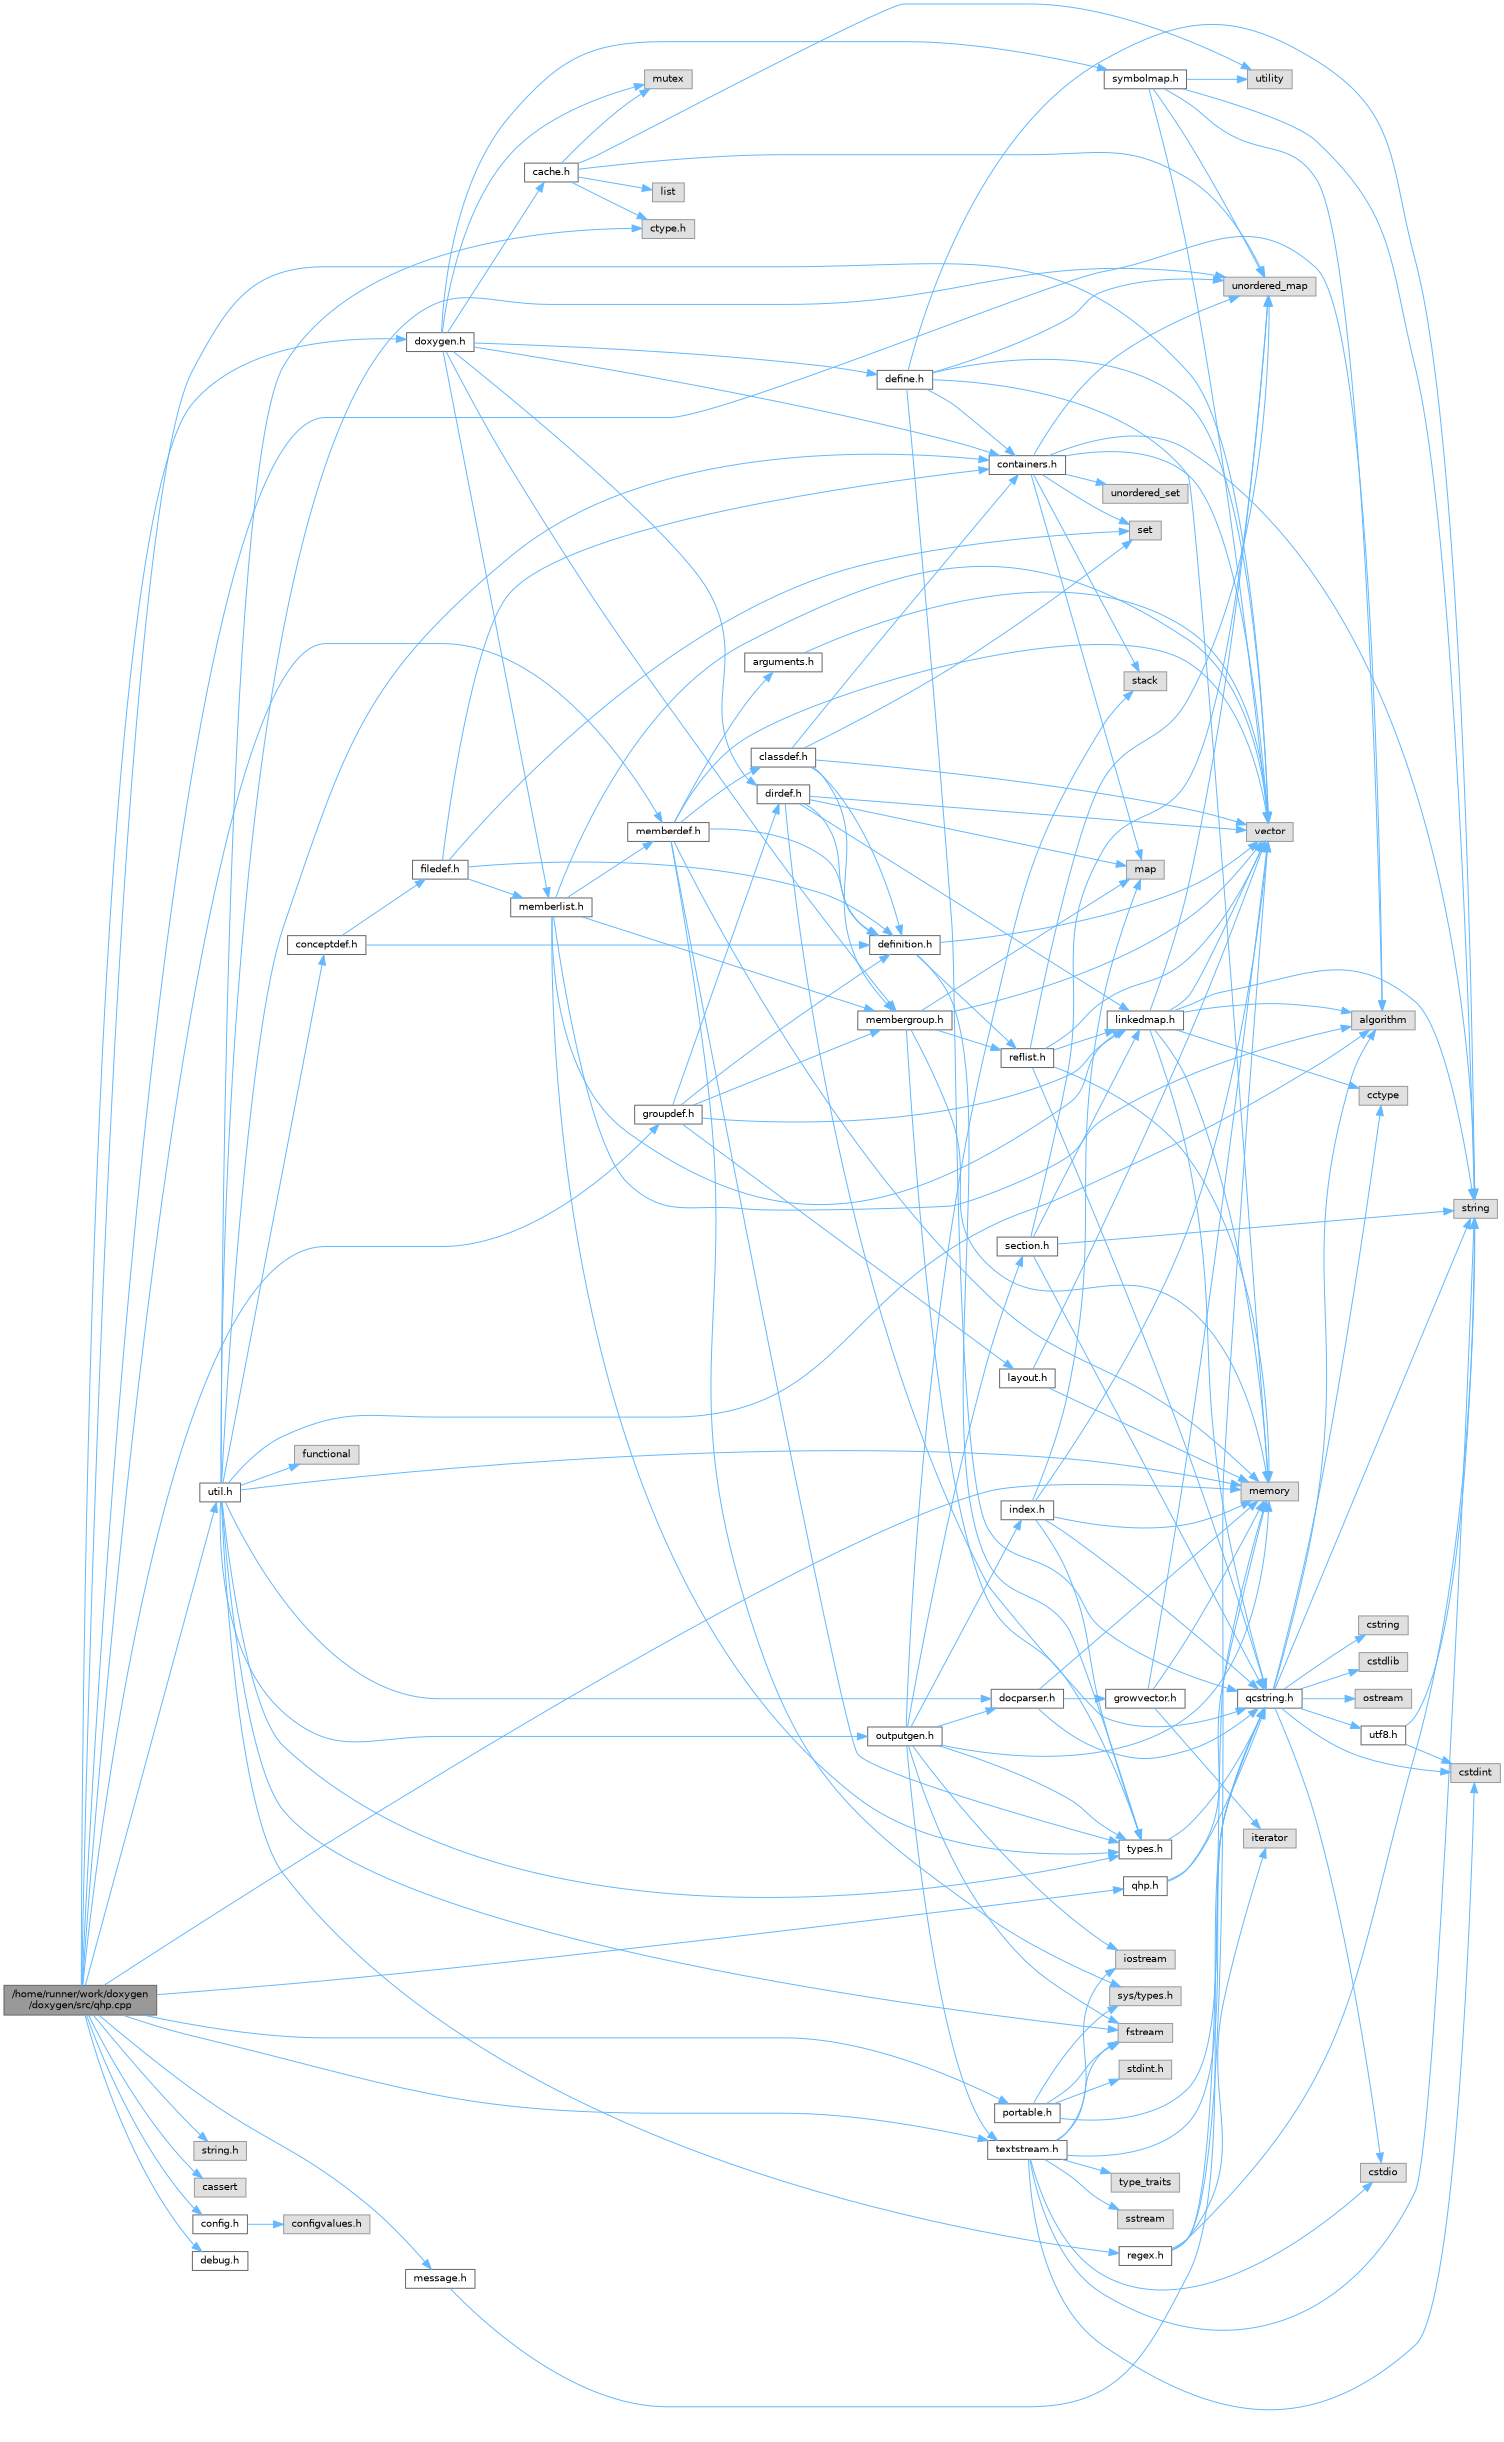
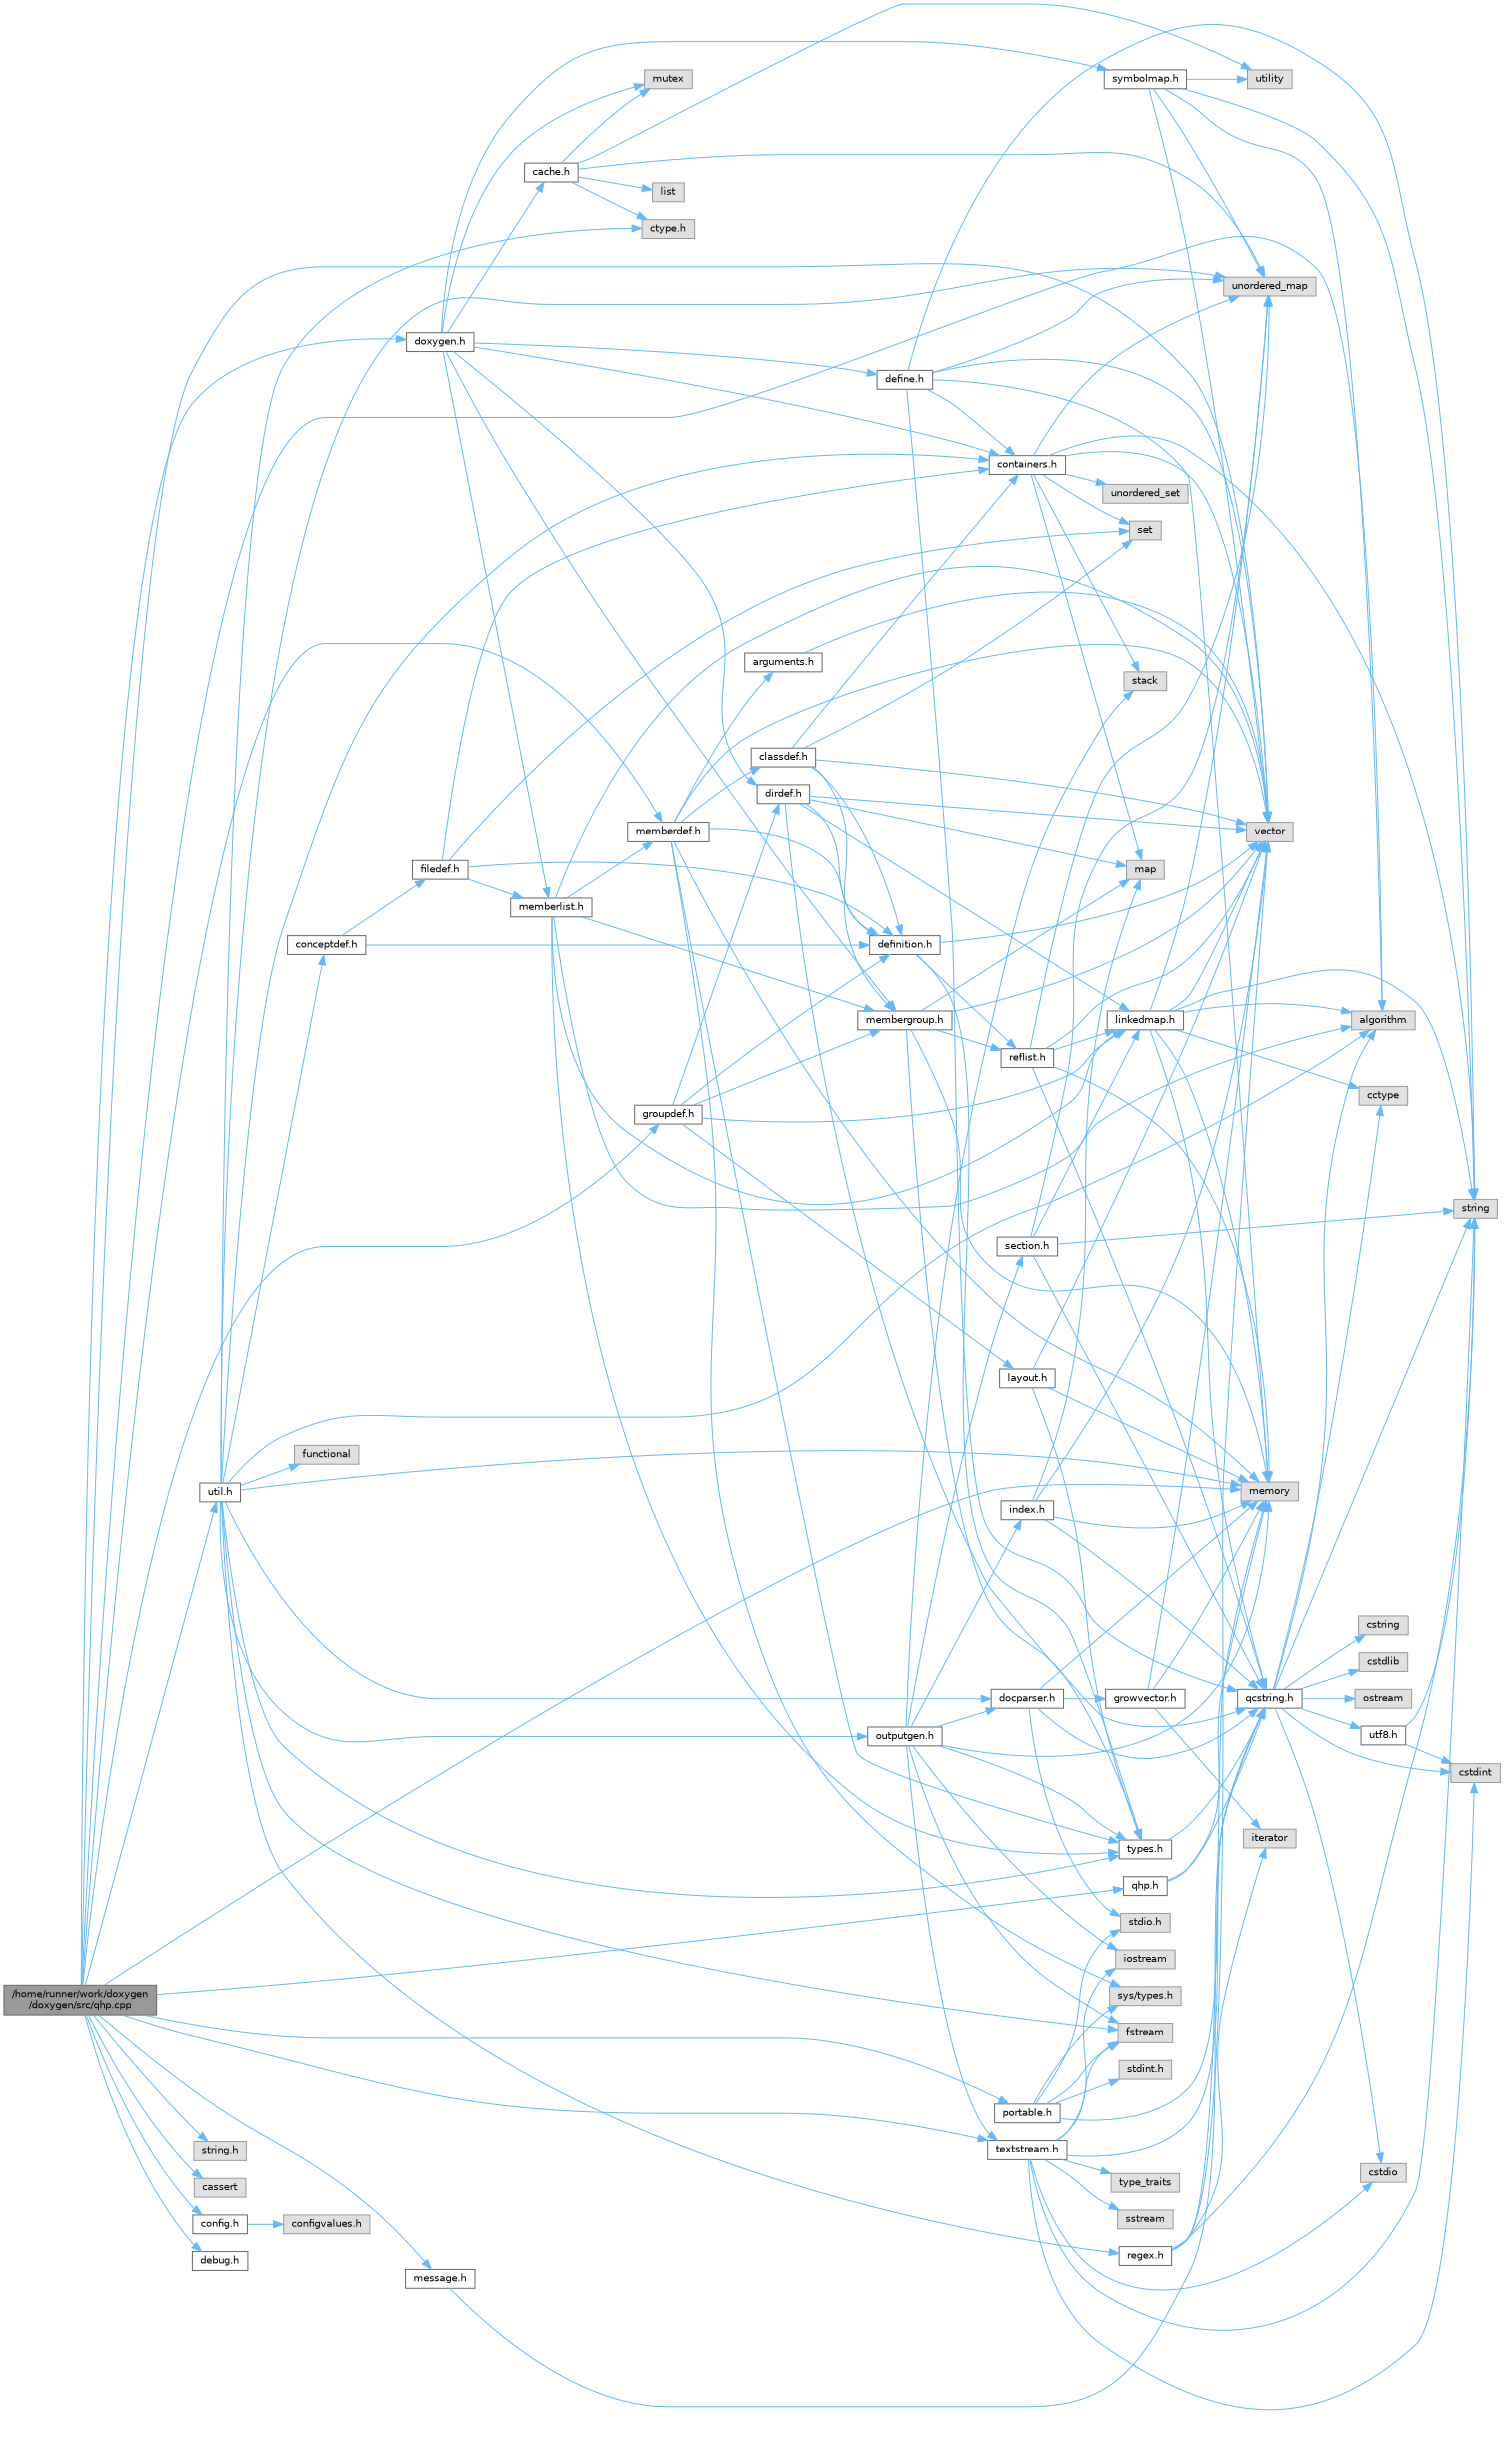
edge "index.h" -> "types.h": now "layout.h" -> "types.h"
node "stdio.h": added
